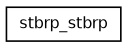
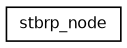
node "stbrp_stbrp": label "stbrp_stbrp" -> "stbrp_node"
